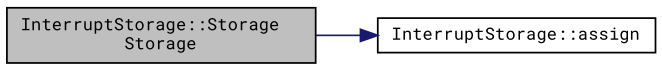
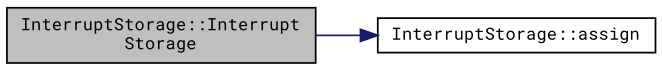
node "InterruptStorage::Storage Storage": label "InterruptStorage::Storage Storage" -> "InterruptStorage::Interrupt Storage"
